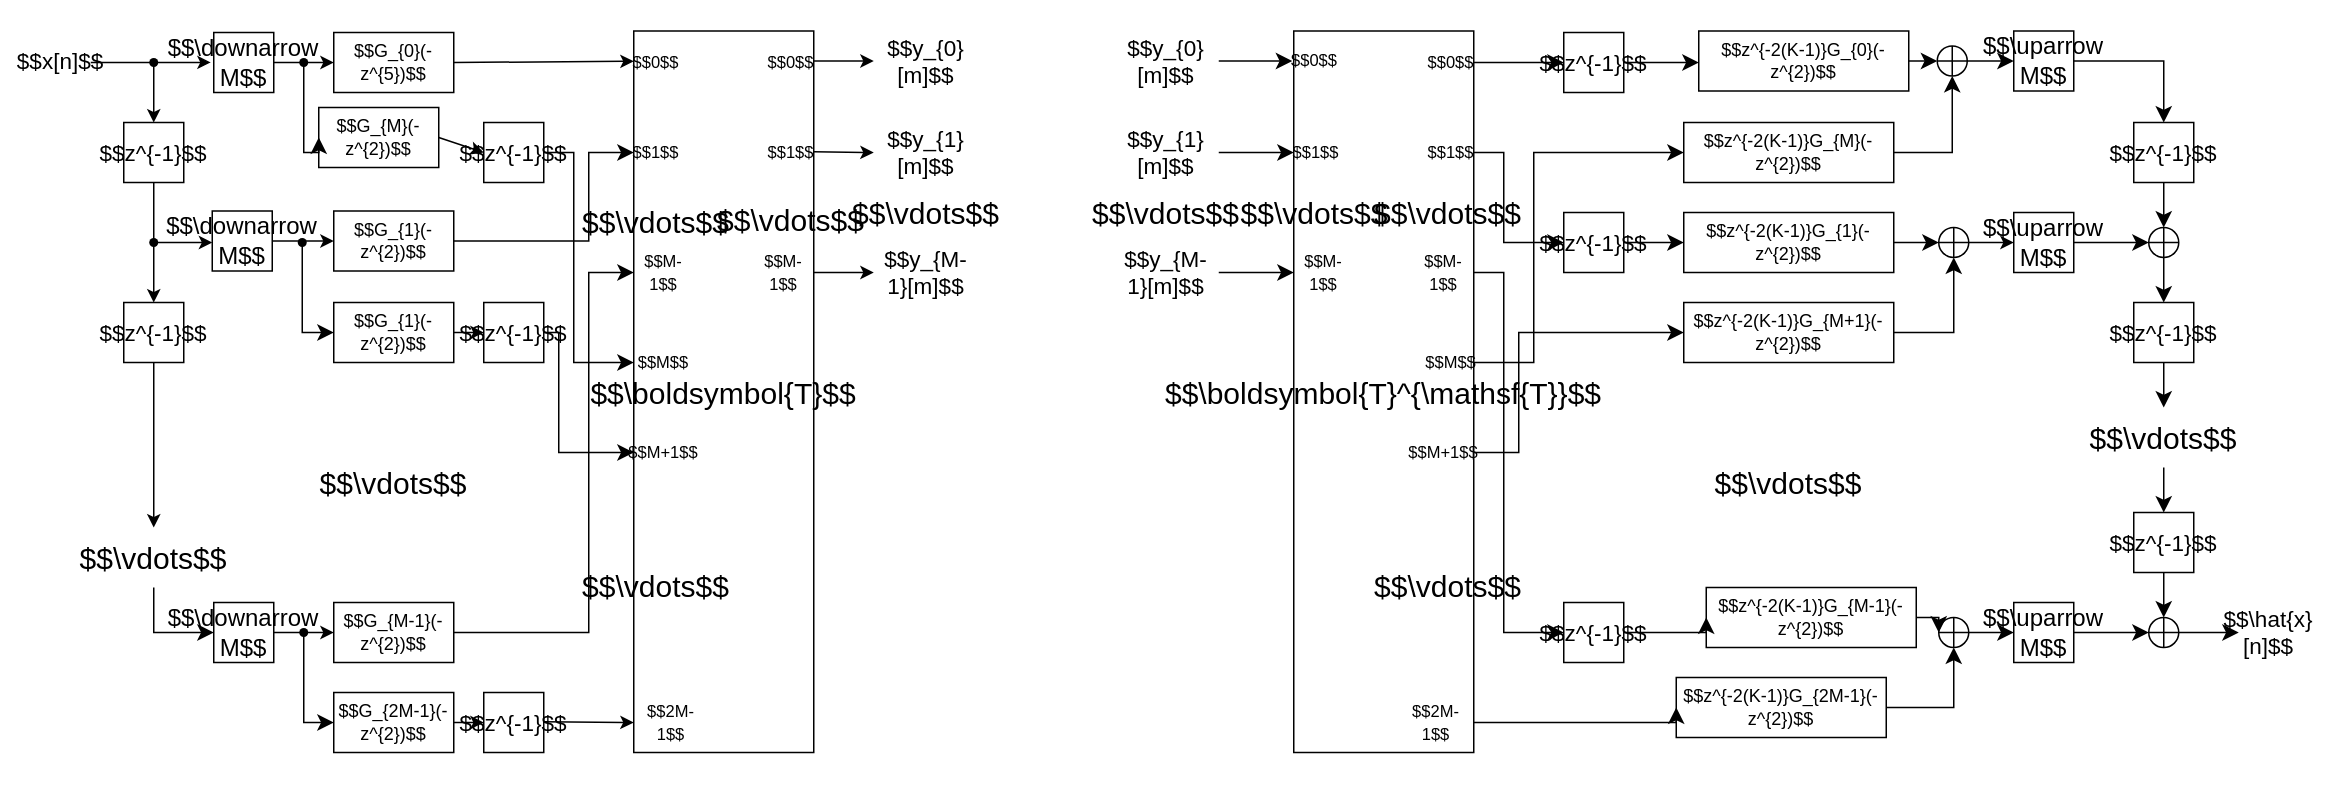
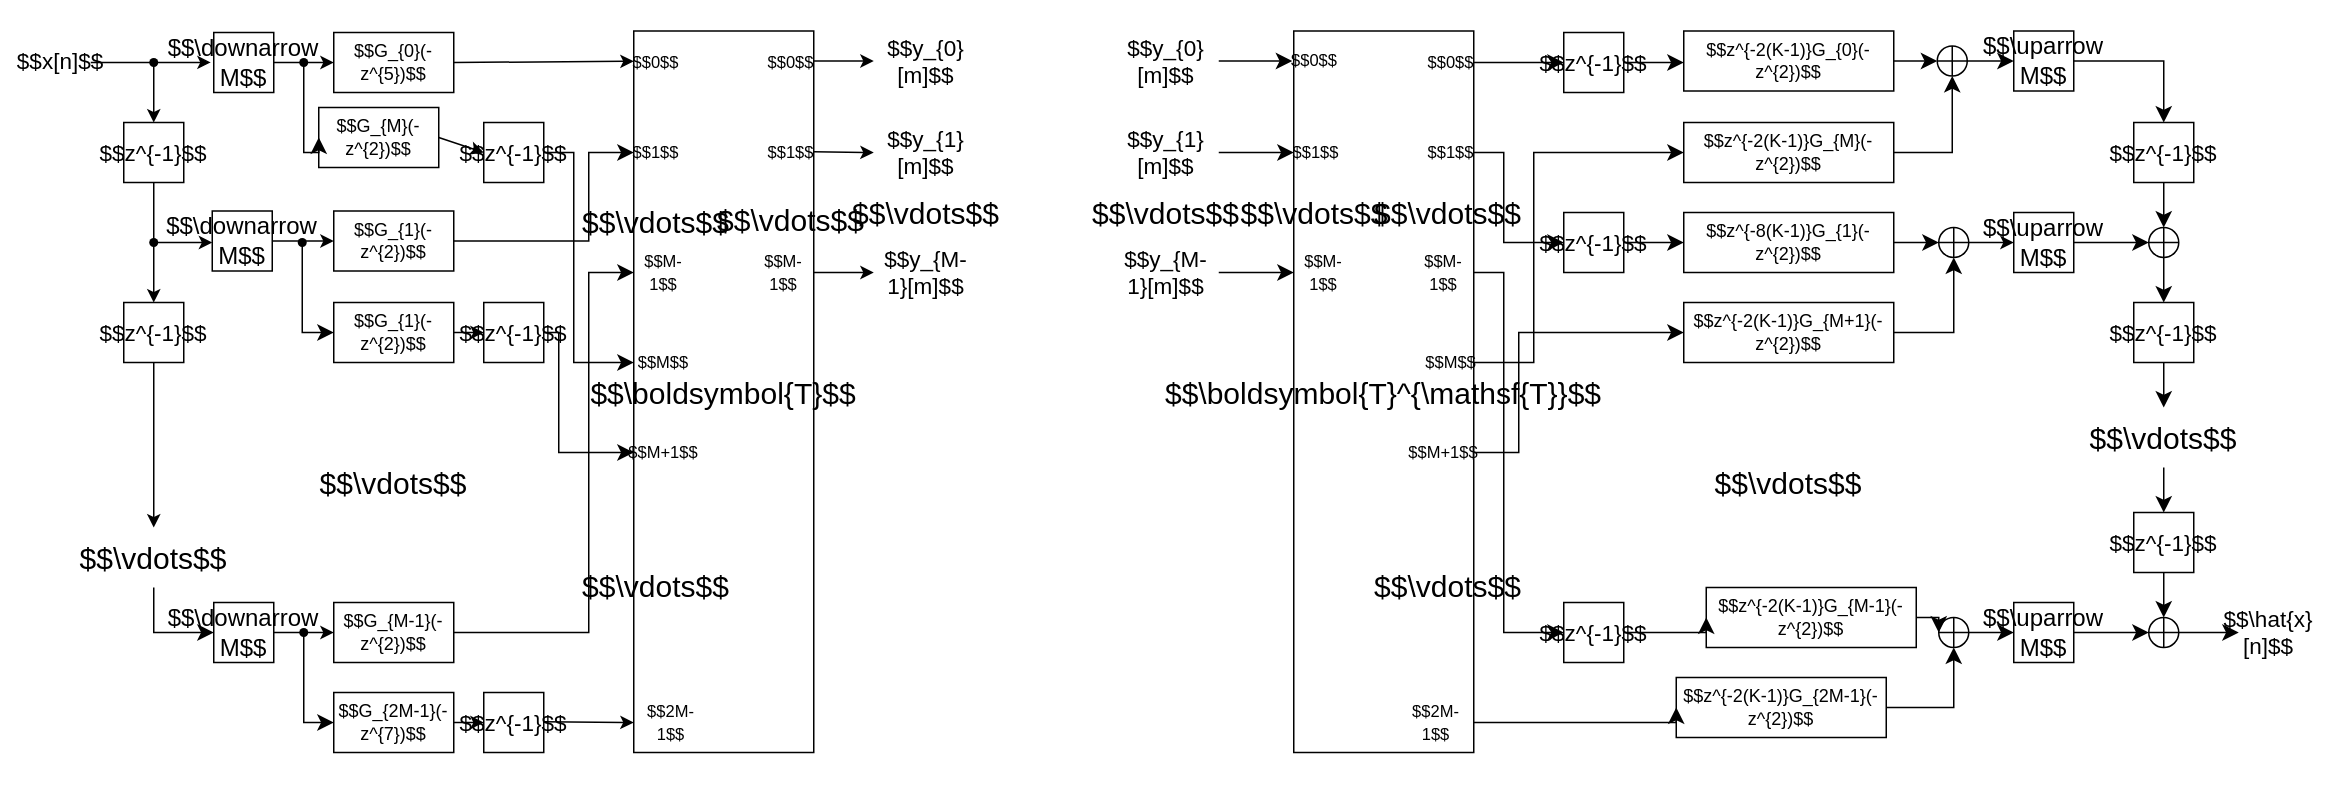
node "$$z^{-2(K-1)}G_{0}(-z^{2})$$": moved (1804, 61) -> (1789, 61)
node "$$z^{-2(K-1)}G_{1}(-z^{2})$$": label "$$z^{-2(K-1)}G_{1}(-z^{2})$$" -> "$$z^{-8(K-1)}G_{1}(-z^{2})$$"
node "$$G_{2M-1}(-z^{2})$$": label "$$G_{2M-1}(-z^{2})$$" -> "$$G_{2M-1}(-z^{7})$$"
